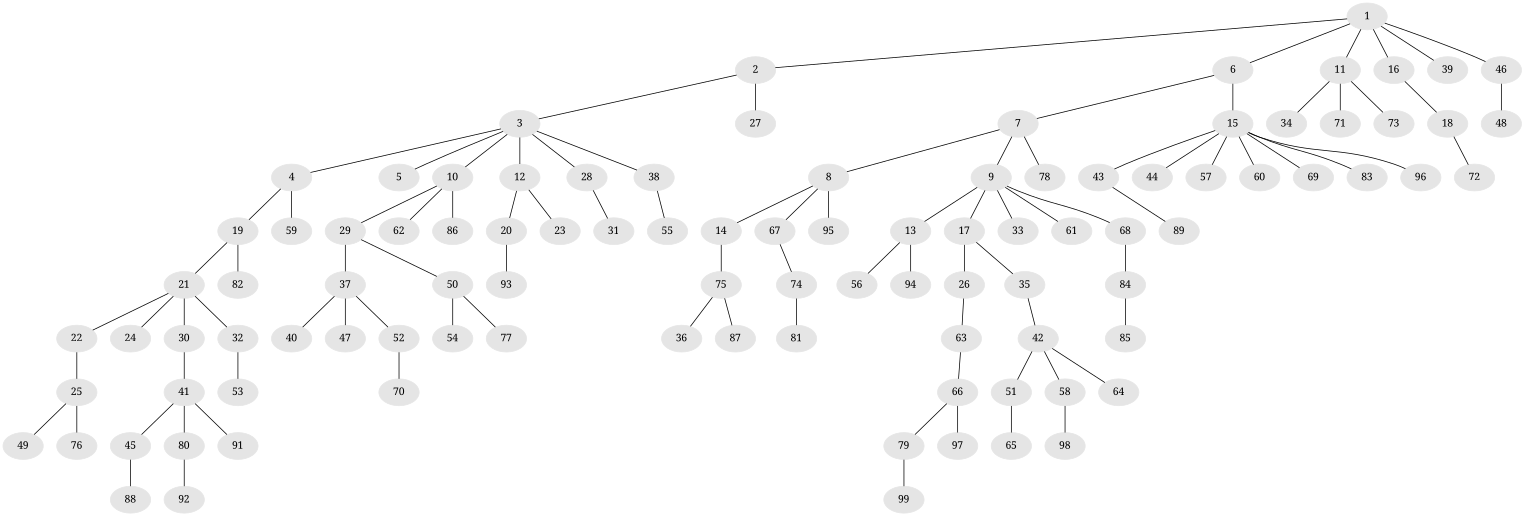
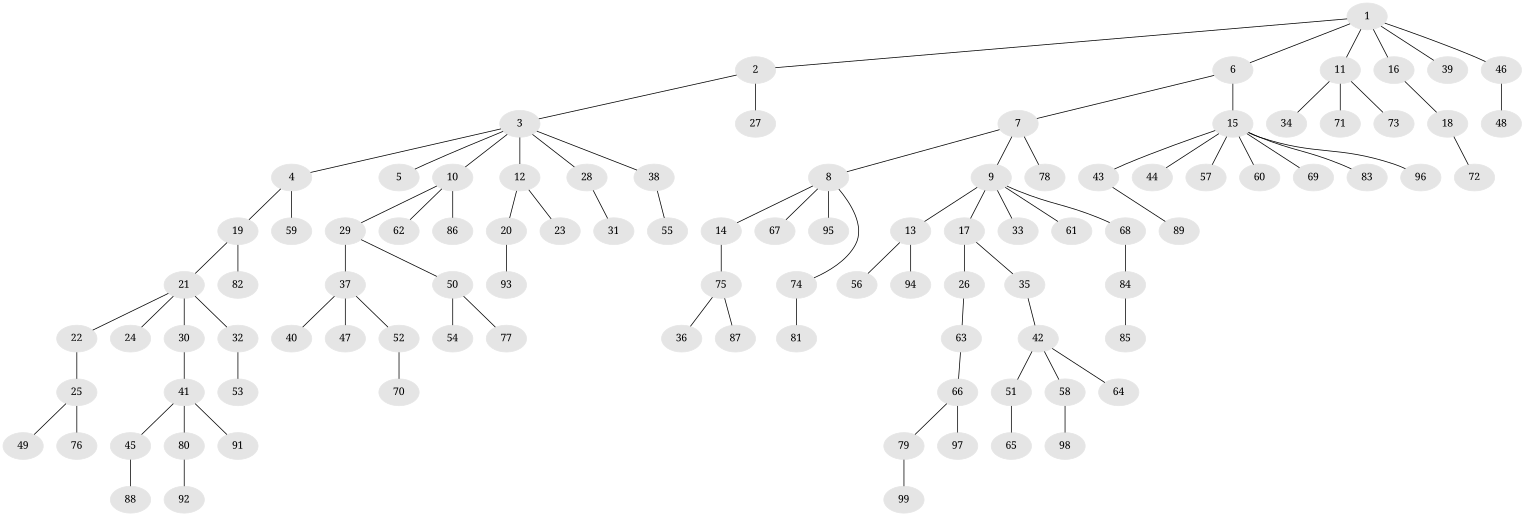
edge "67" -- "74": now "8" -- "74"
